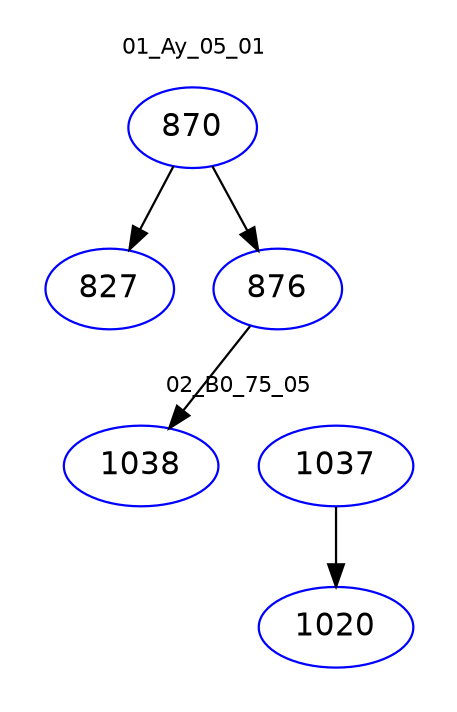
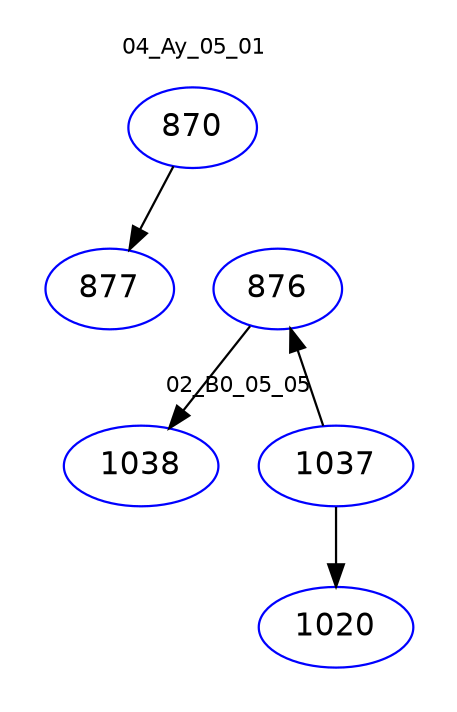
cluster "01_Ay_05_01": label "01_Ay_05_01" -> "04_Ay_05_01"
edge "870" -> "876": now "1037" -> "876"
node "827": label "827" -> "877"
cluster "02_B0_75_05": label "02_B0_75_05" -> "02_B0_05_05"
